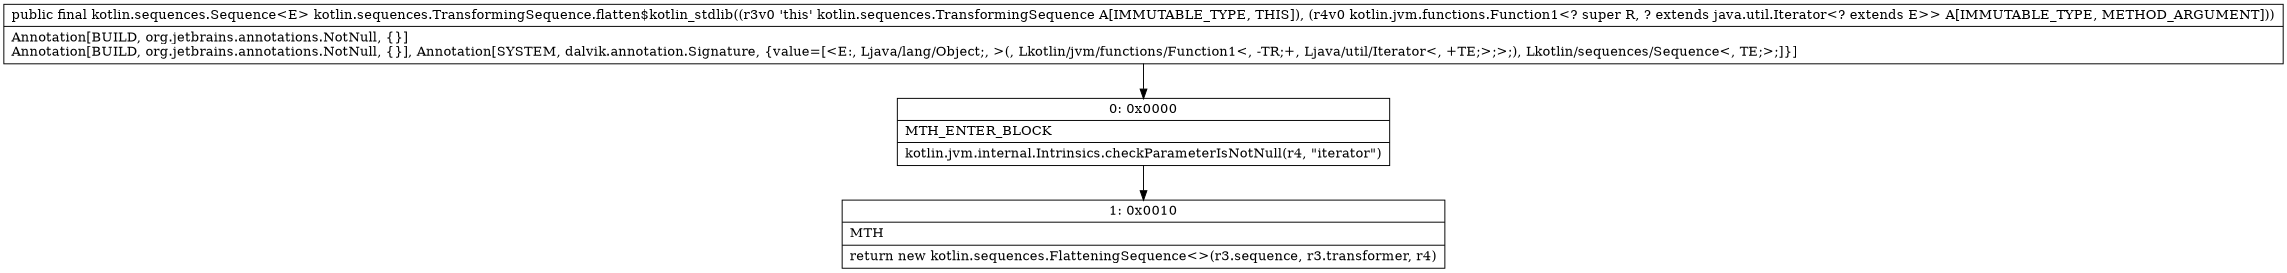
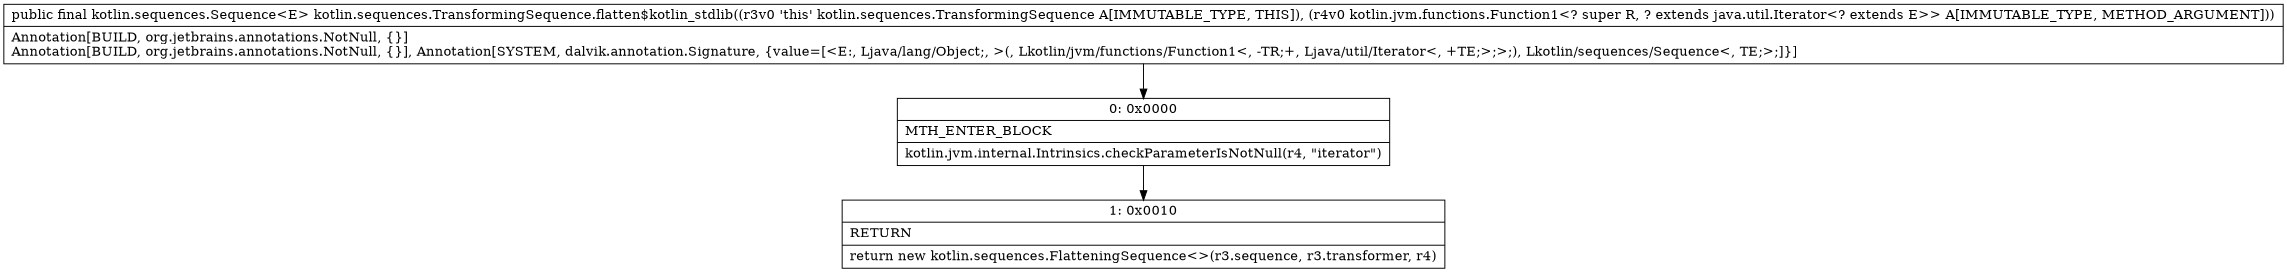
node "1: 0x0010": text "MTH" -> "RETURN"
